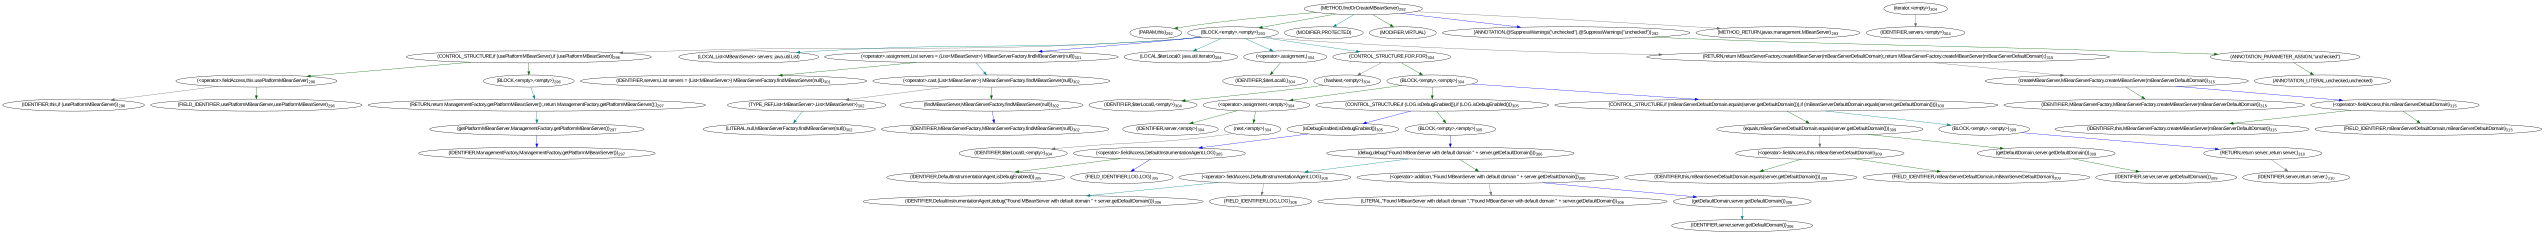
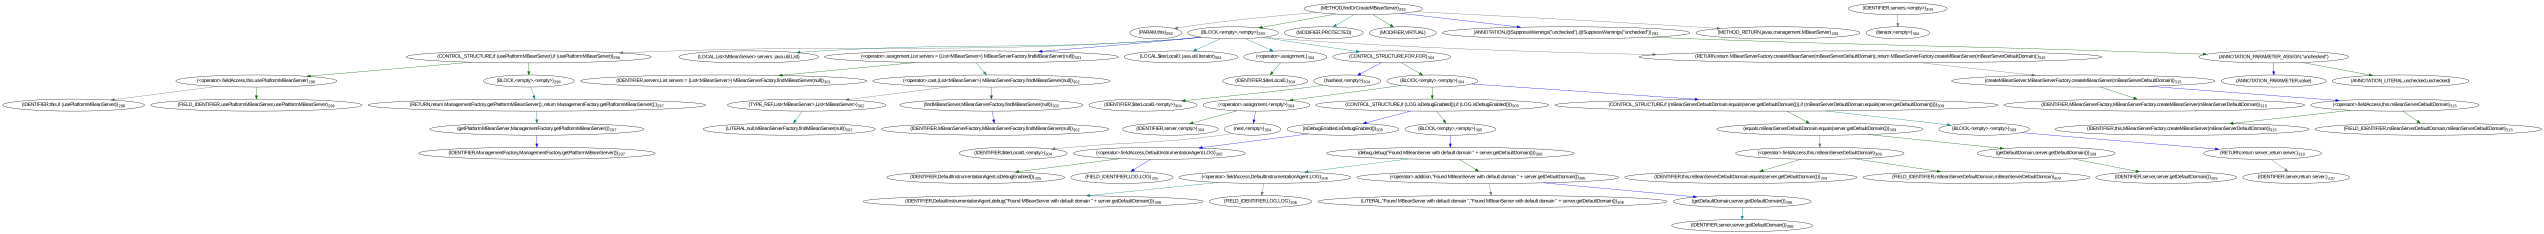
edge "(METHOD,findOrCreateMBeanServer)" -> "(PARAM,this)": color darkgreen -> gray40
edge "(iterator,<empty>)" -> "(IDENTIFIER,servers,<empty>)": reversed
edge "(CONTROL_STRUCTURE,FOR,FOR)" -> "(hasNext,<empty>)": color gray40 -> blue
node "(ANNOTATION_PARAMETER,value)": added
edge "(<operator>.assignment,<empty>)" -> "(next,<empty>)": color darkgreen -> blue
